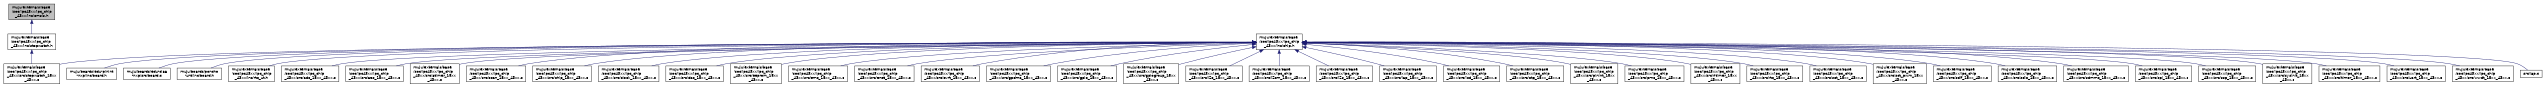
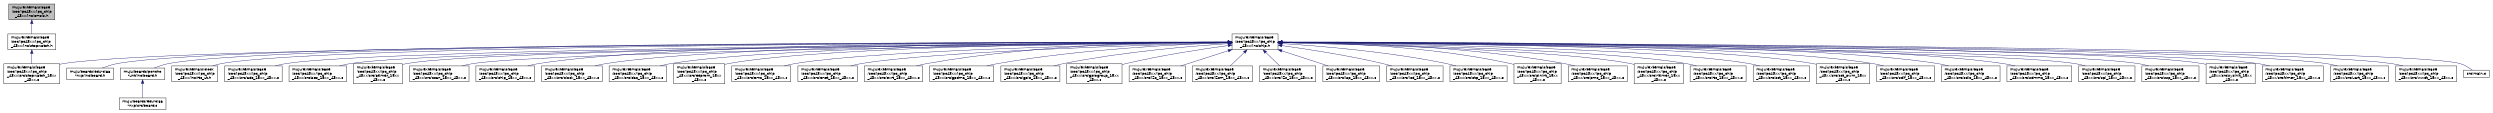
edge "muju/boards/edu-ciaa -nxp/src/board.c" -> "muju/externals/base /soc/lpc43xx/lpc_chip _43xx/inc/chip.h": now "muju/boards/edu-ciaa -nxp/src/board.c" -> "muju/boards/poncho -unt/inc/board.h"
node "muju/boards/edu-pinint -nxp/inc/board.h": label "muju/boards/edu-pinint -nxp/inc/board.h" -> "muju/boards/edu-ciaa -nxp/inc/board.h"
node "muju/externals/base /soc/lpc43xx/lpc_chip _43xx/inc/rtc_ut.h": label "muju/externals/base /soc/lpc43xx/lpc_chip _43xx/inc/rtc_ut.h" -> "muju/externals/clock /soc/lpc43xx/lpc_chip _43xx/inc/rtc_ut.h"
node "src/iap.c": label "src/iap.c" -> "src/main.c"
